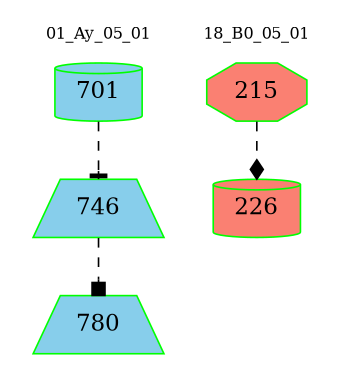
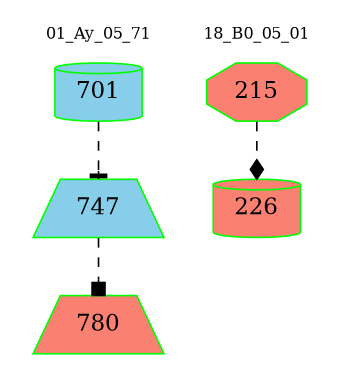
cluster "01_Ay_05_01": label "01_Ay_05_01" -> "01_Ay_05_71"
node "746": label "746" -> "747"
node "780": fillcolor skyblue -> salmon
